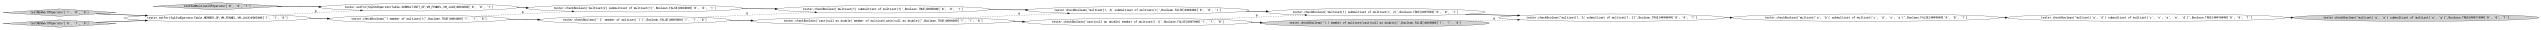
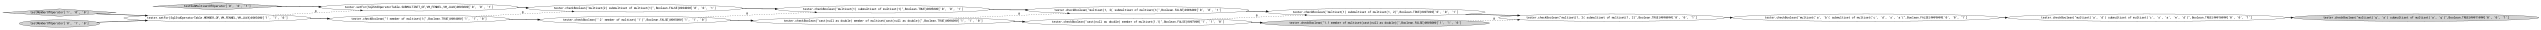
node "testMemberOfOperator['0', '1', '0']": shape diamond -> ellipse
